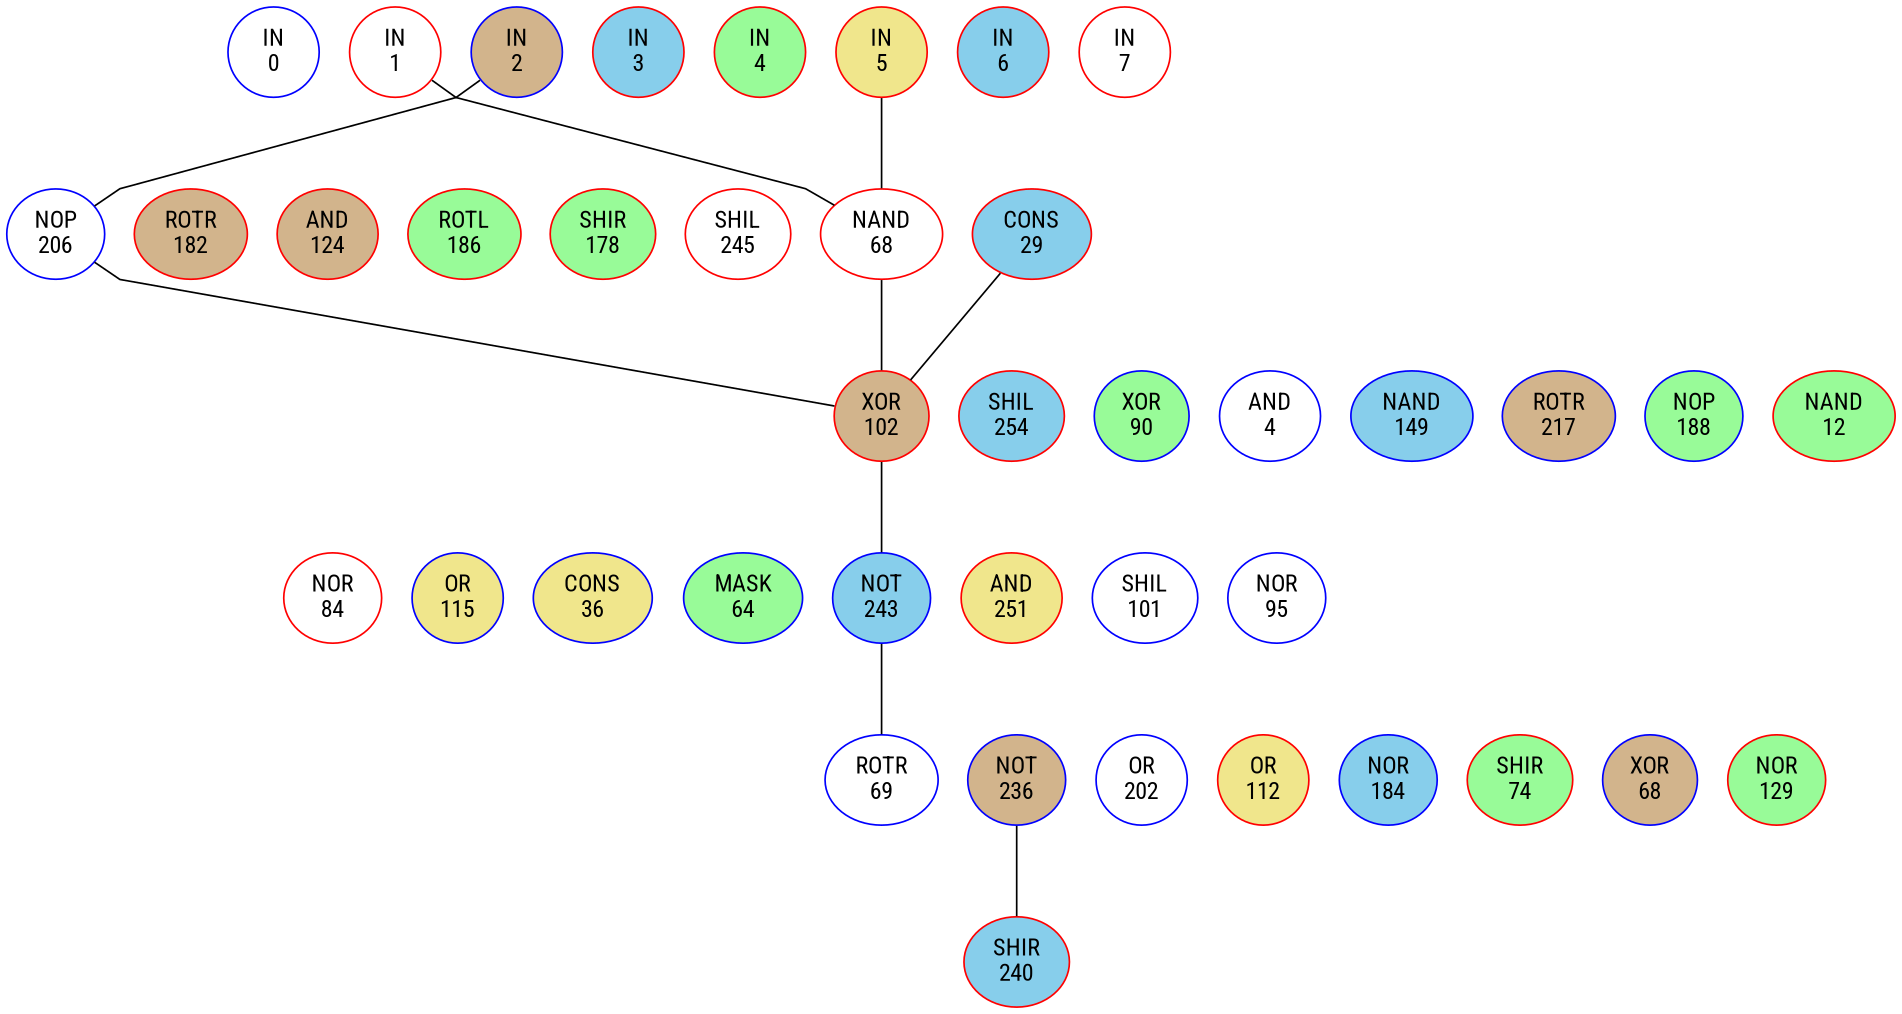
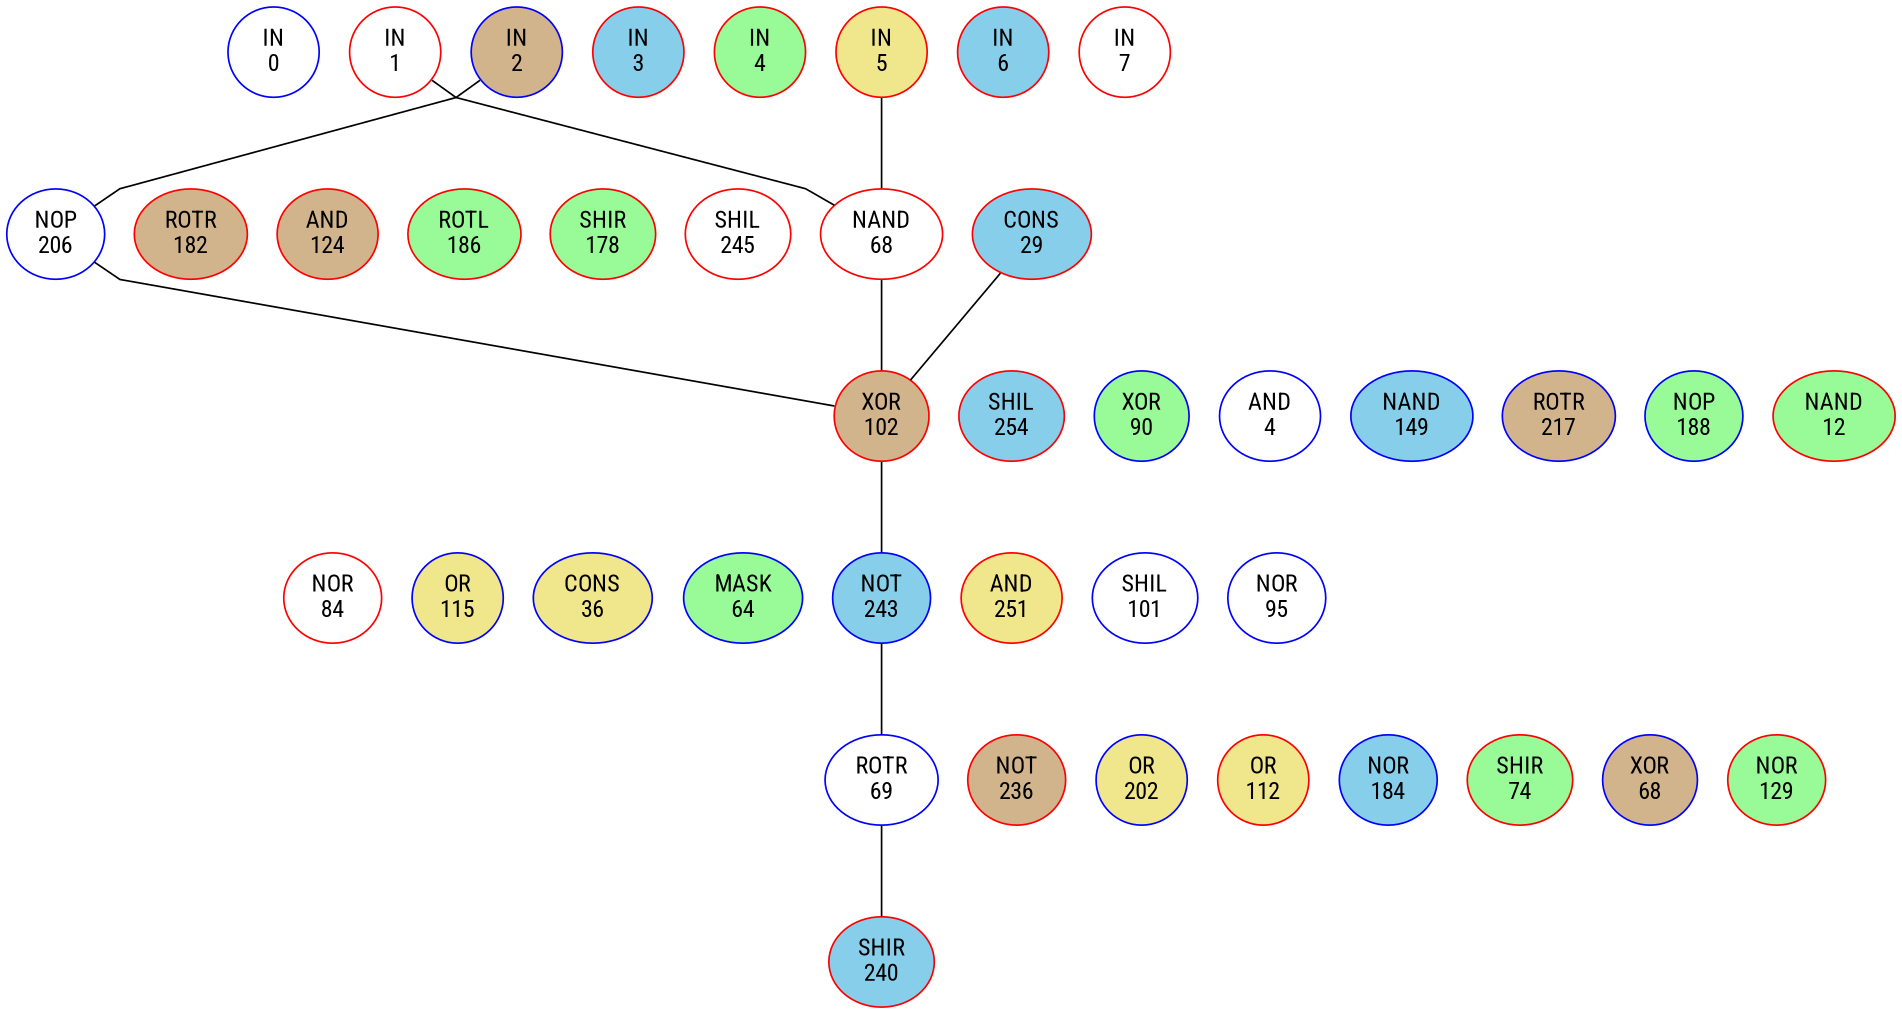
node "NOT 236": color blue -> red
node "OR 202": fillcolor white -> khaki
edge "NOT 236" -- "SHIR 240": now "ROTR 69" -- "SHIR 240"
